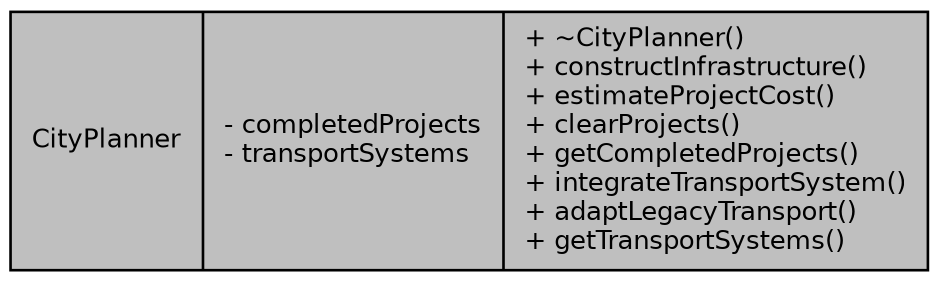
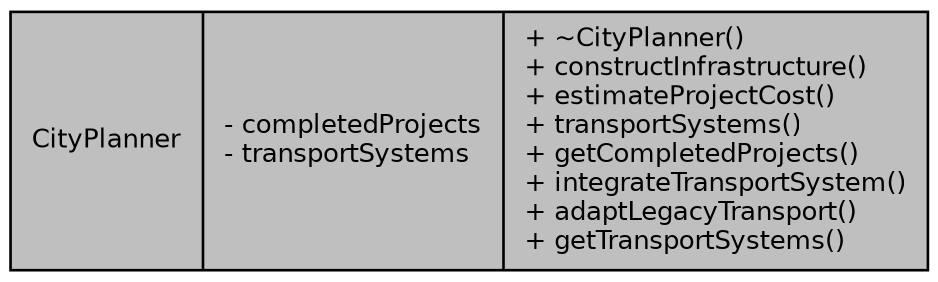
node "CityPlanner": text "+ clearProjects()" -> "+ transportSystems()"
